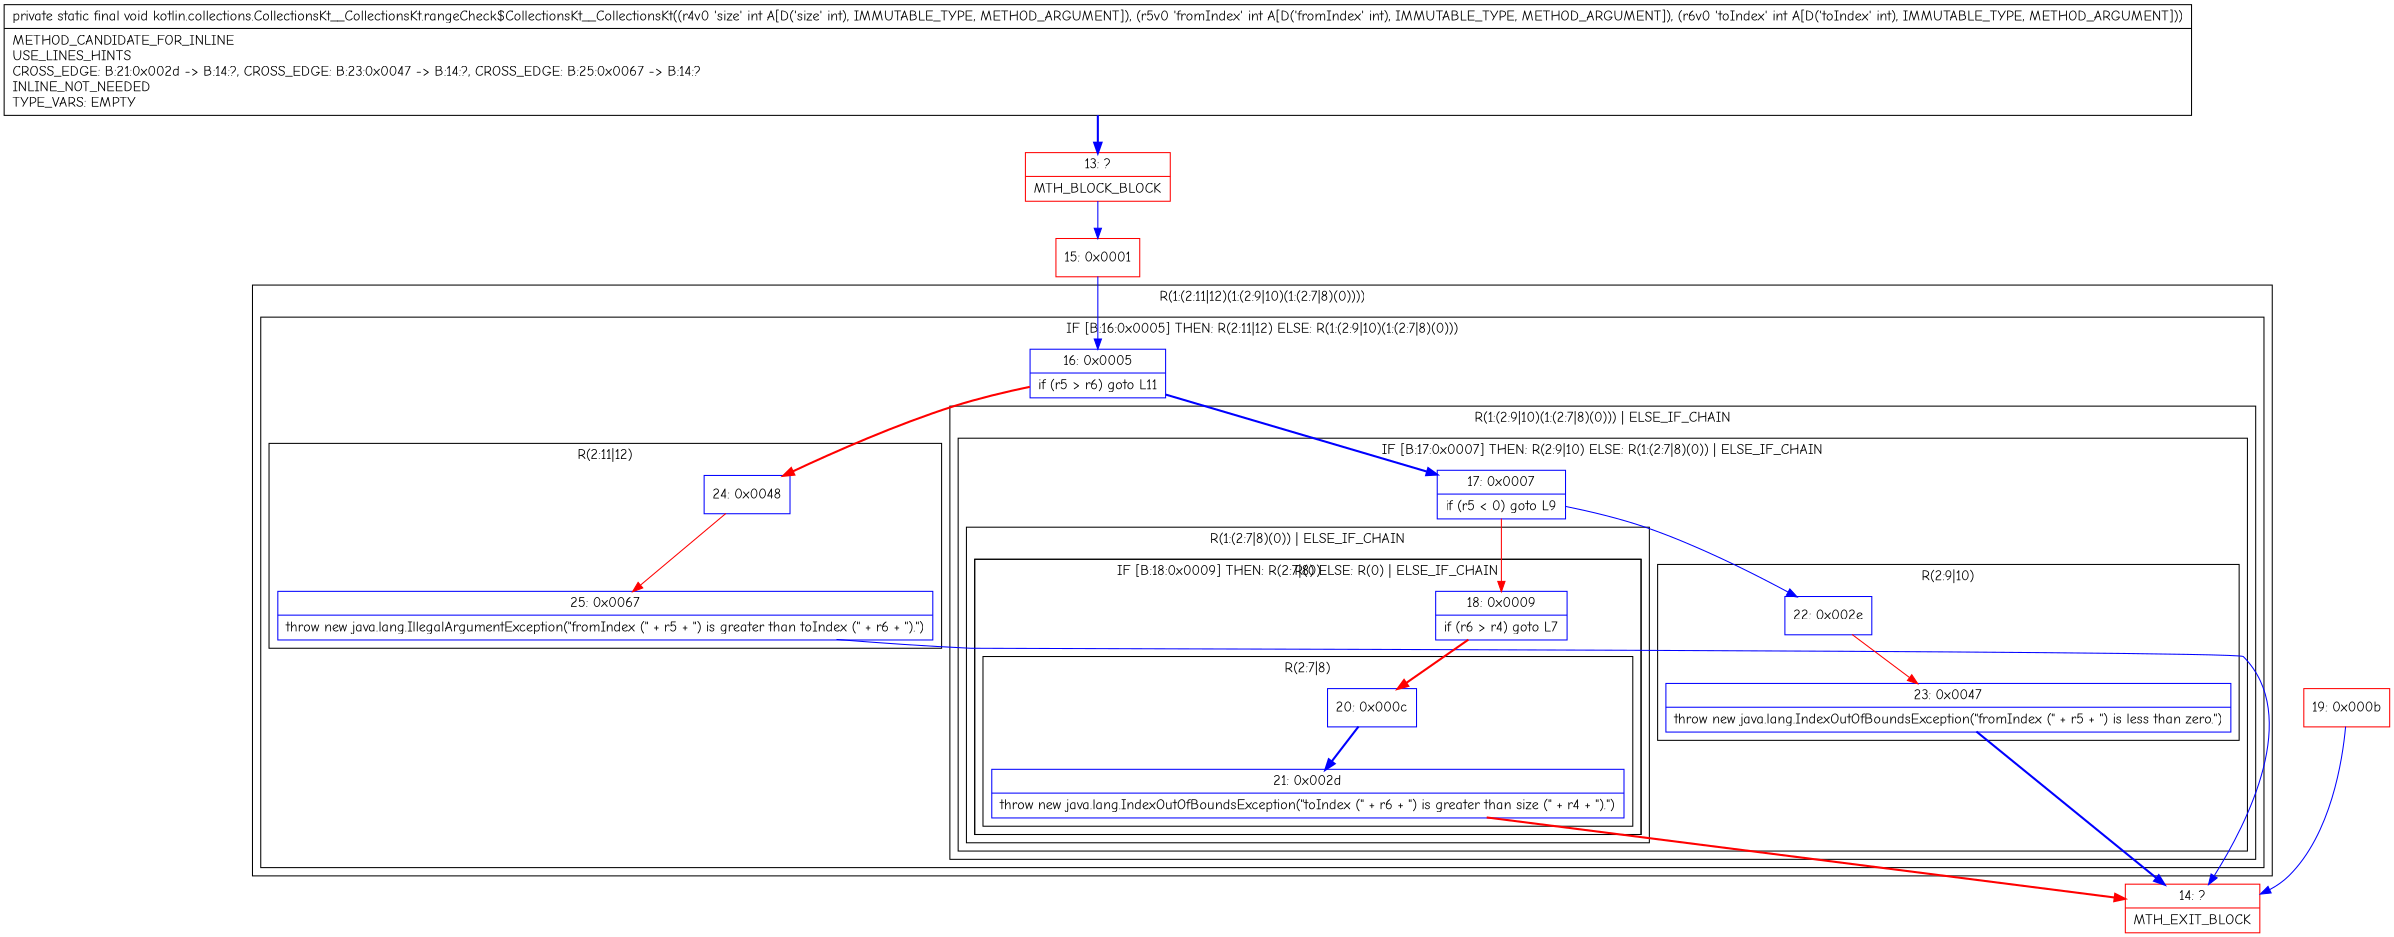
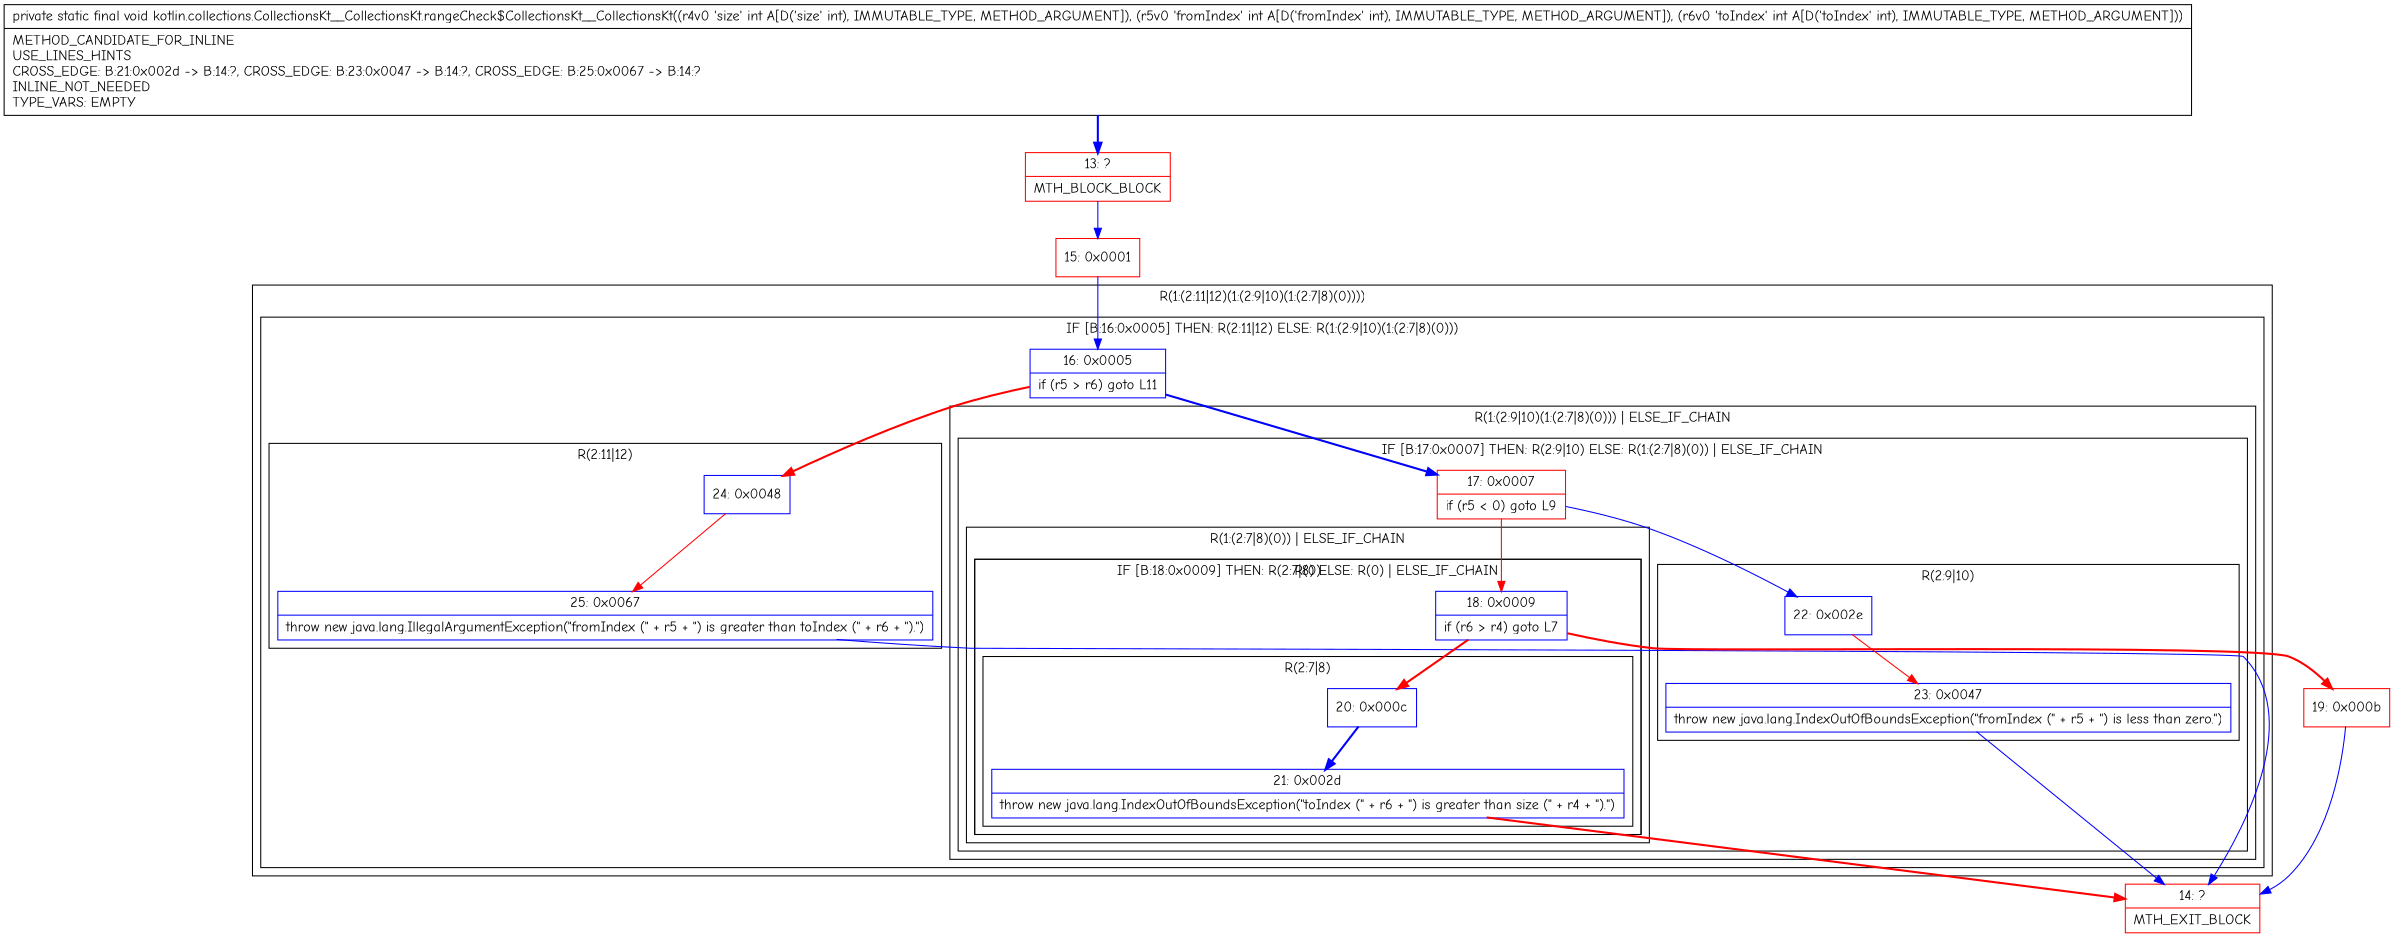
node "17: 0x0007": color blue -> red
edge "18: 0x0009" -> "19: 0x000b": added
edge "23: 0x0047" -> "14: ?": style bold -> solid
